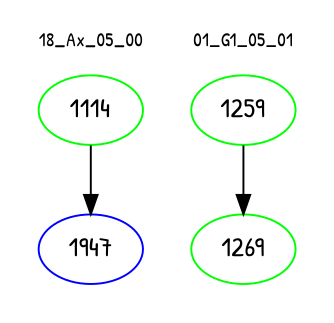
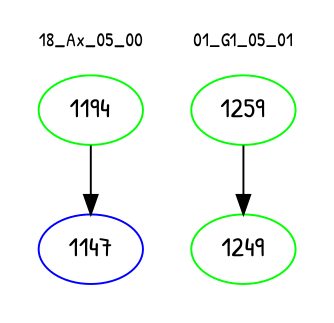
node "1114": label "1114" -> "1194"
node "1947": label "1947" -> "1147"
node "1269": label "1269" -> "1249"
